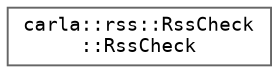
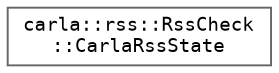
node "carla::rss::RssCheck ::RssCheck": label "carla::rss::RssCheck ::RssCheck" -> "carla::rss::RssCheck ::CarlaRssState"
